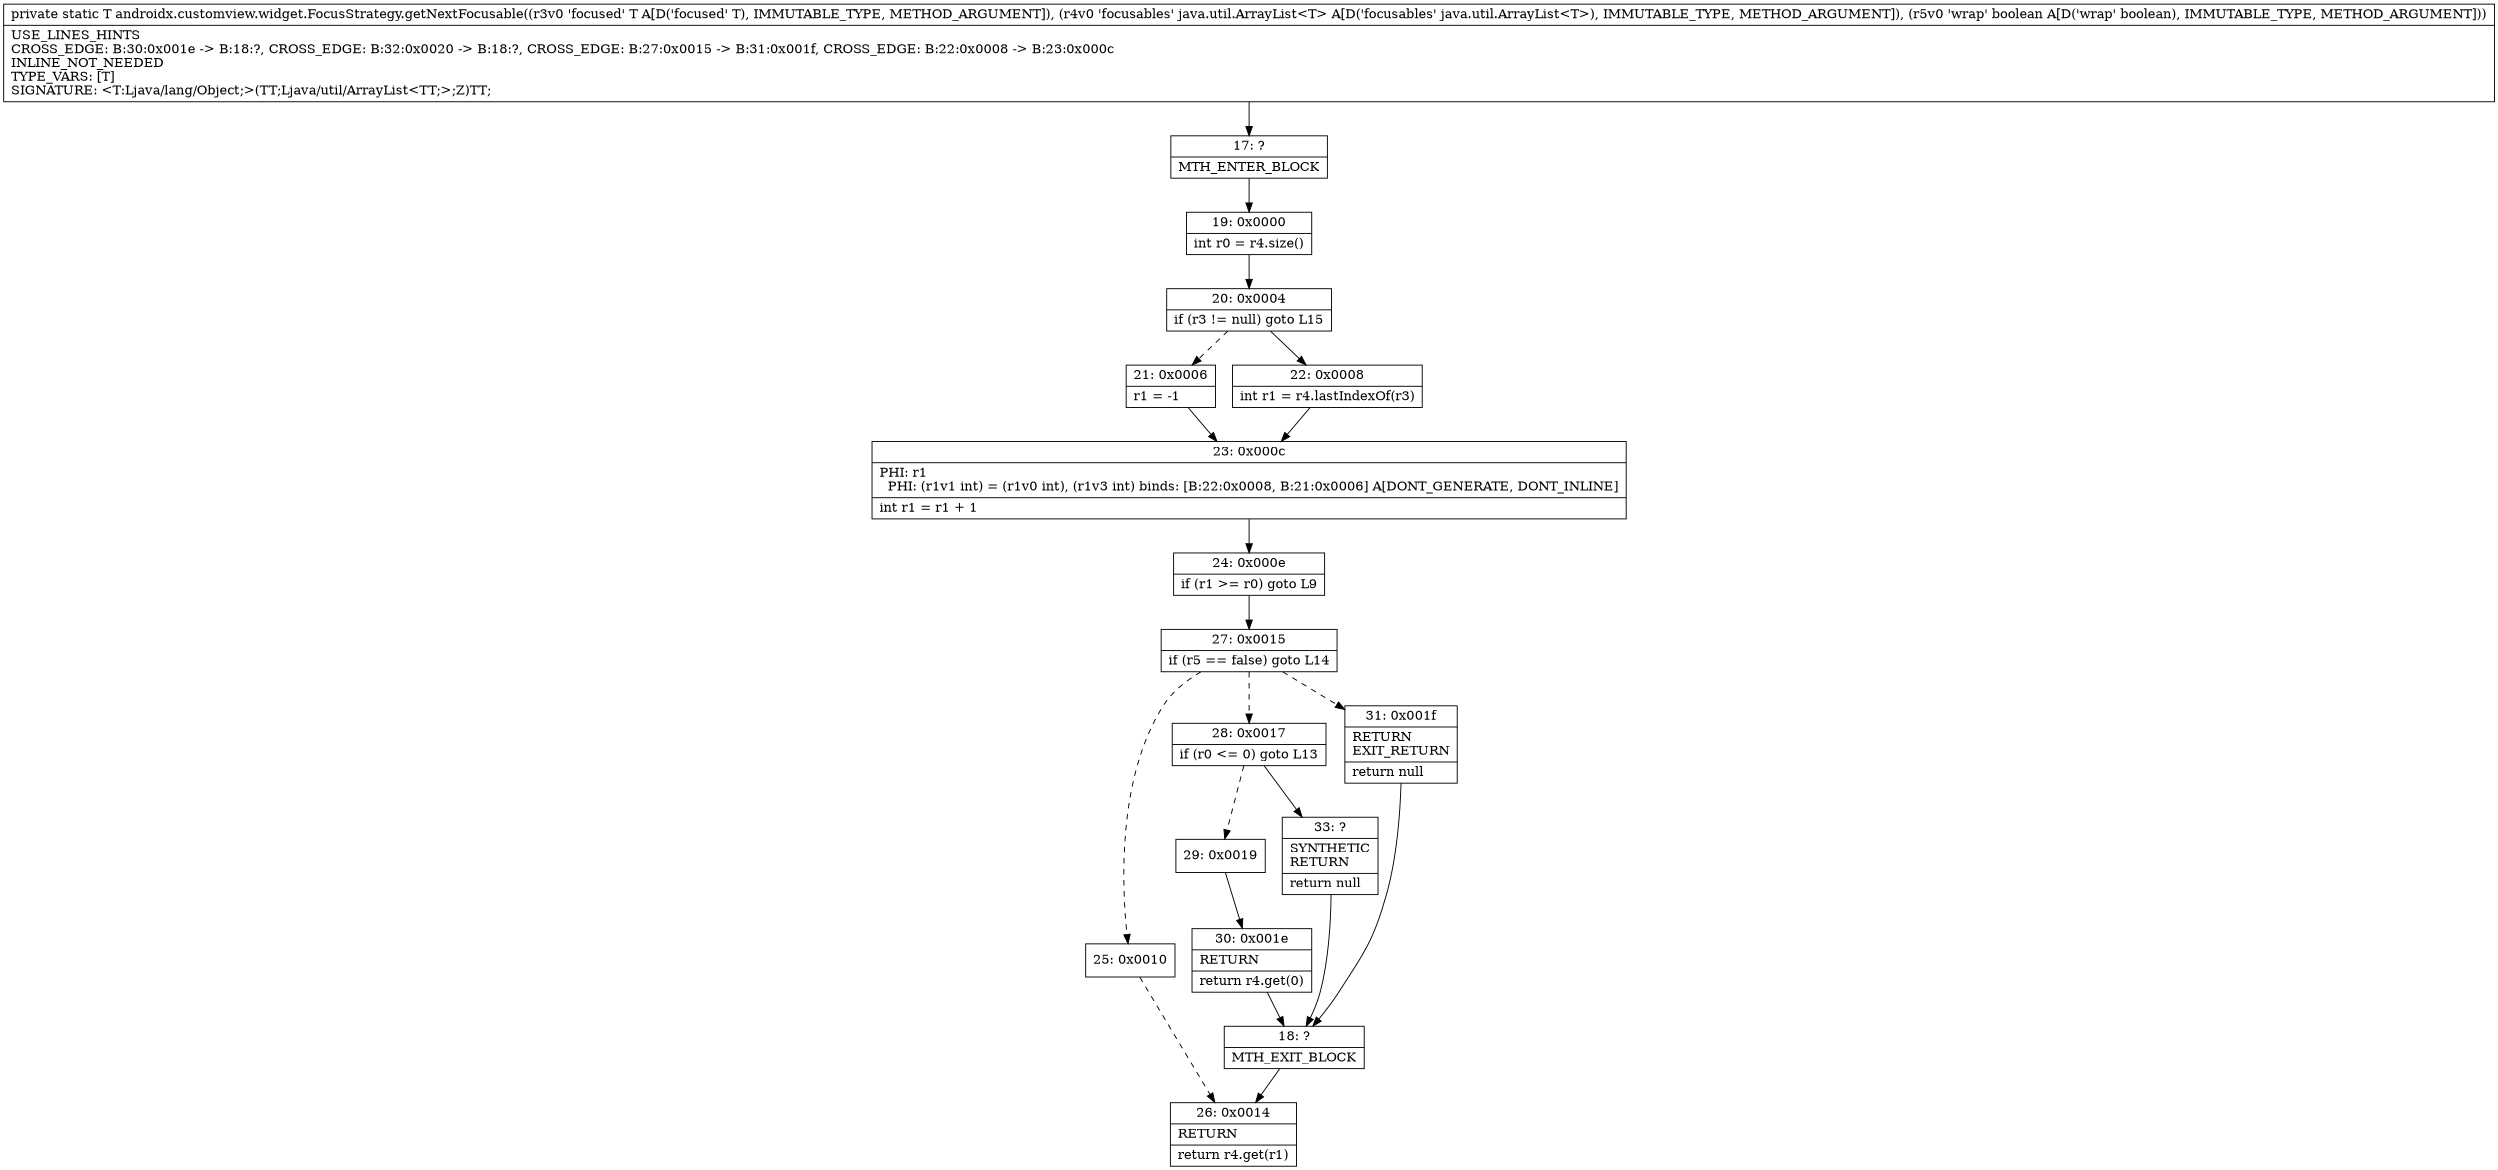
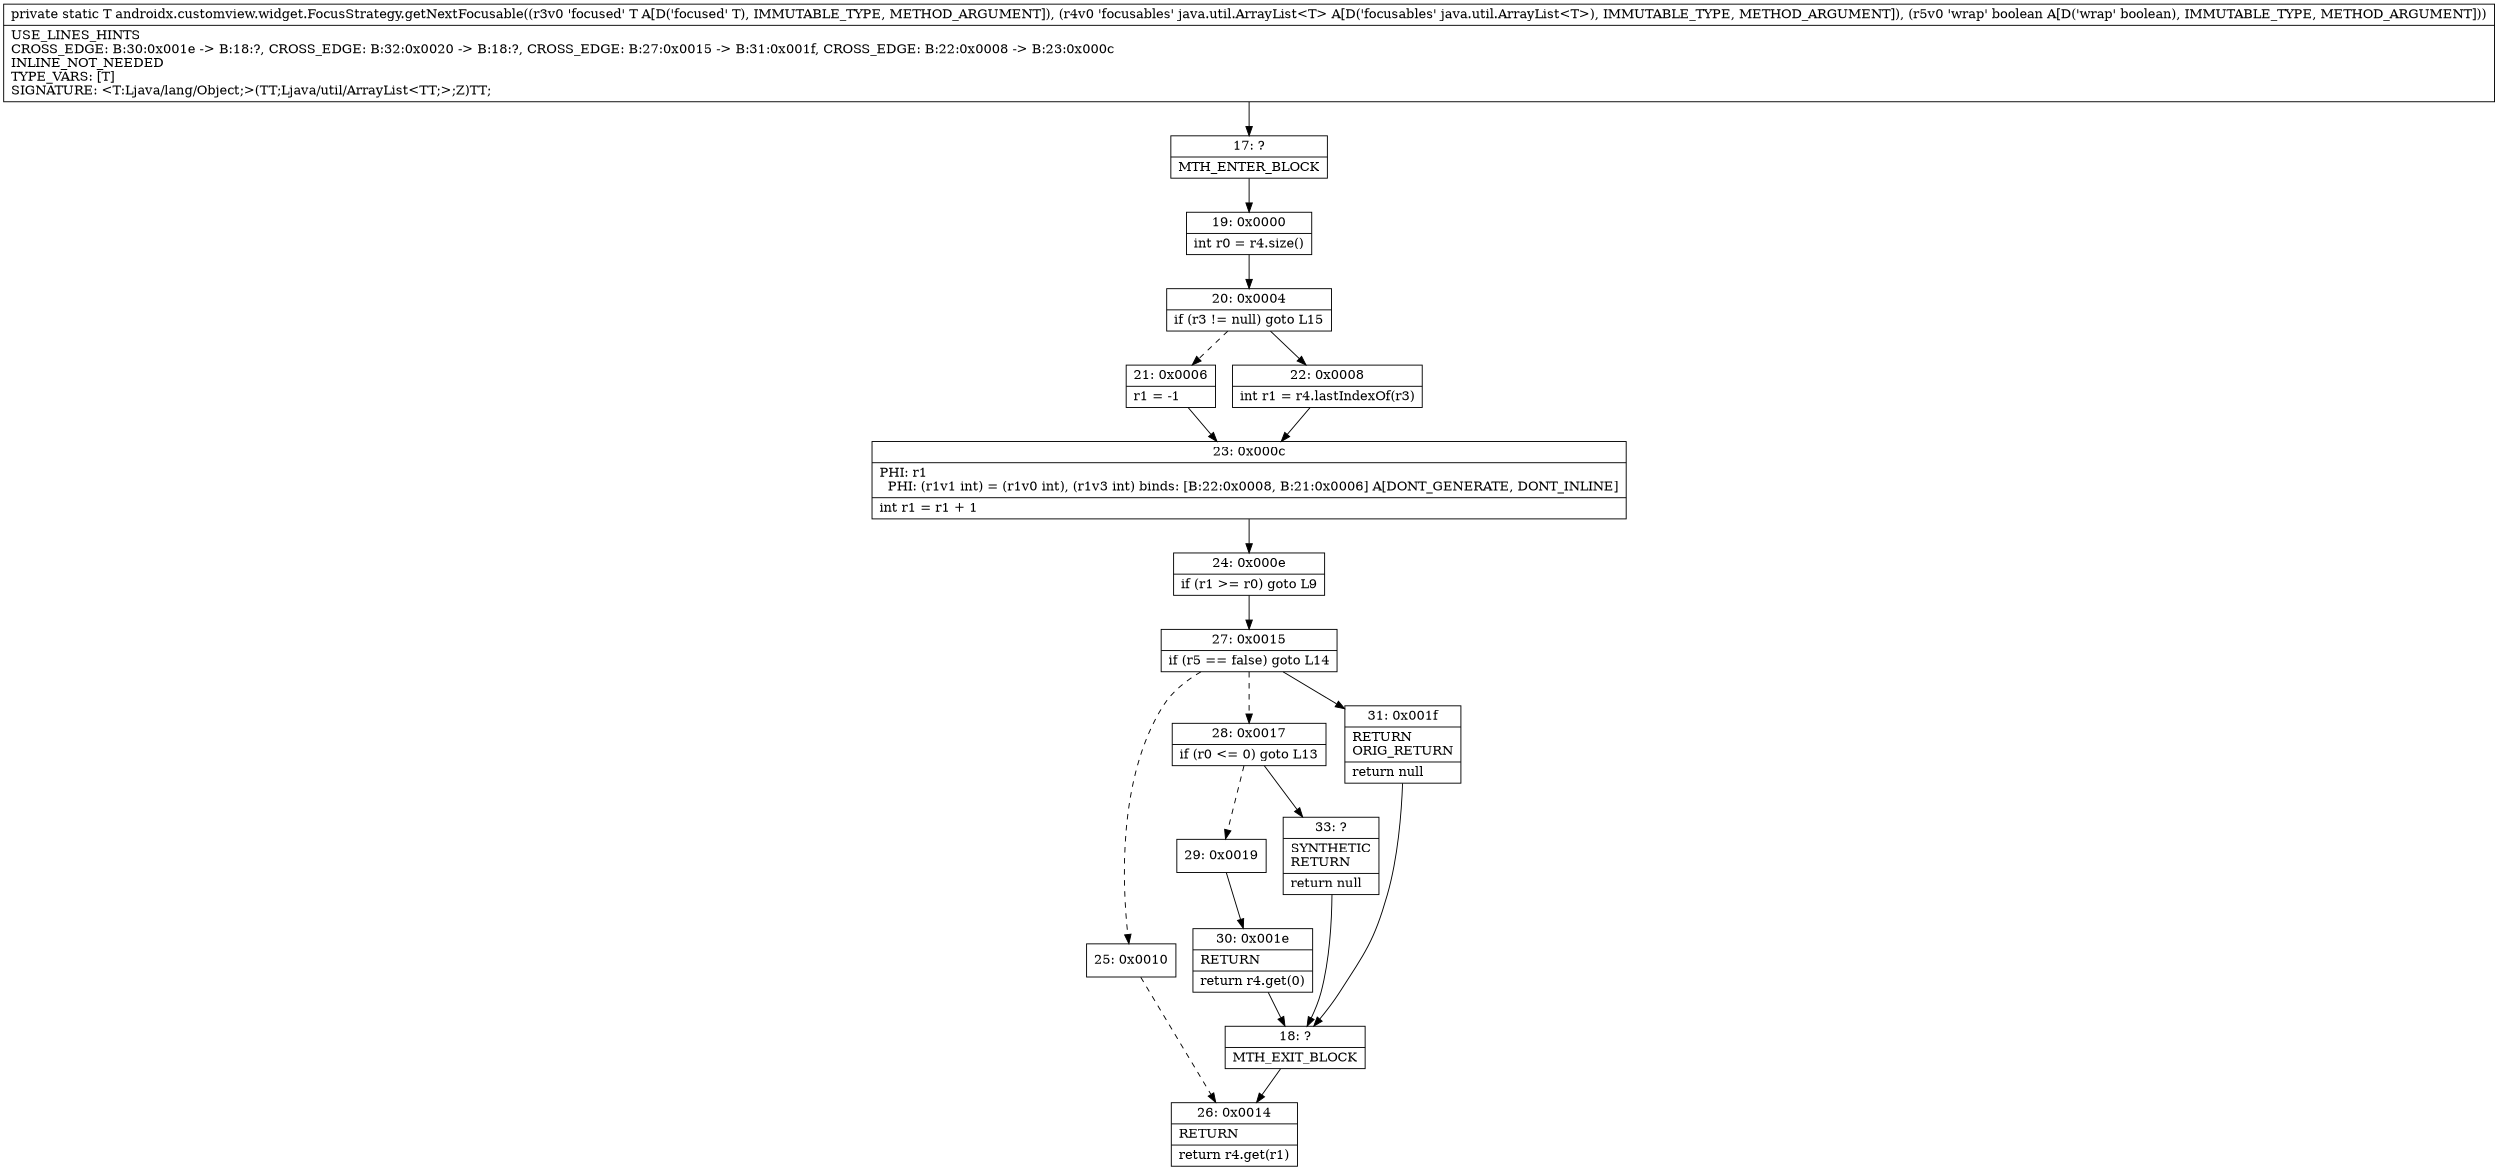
edge "27: 0x0015" -> "31: 0x001f": style dashed -> solid
node "31: 0x001f": text "EXIT_RETURN" -> "ORIG_RETURN"
